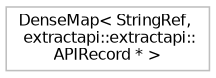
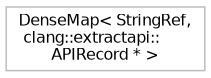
node "DenseMap< StringRef, extractapi::extractapi:: APIRecord * >": label "DenseMap< StringRef, extractapi::extractapi:: APIRecord * >" -> "DenseMap< StringRef, clang::extractapi:: APIRecord * >"
